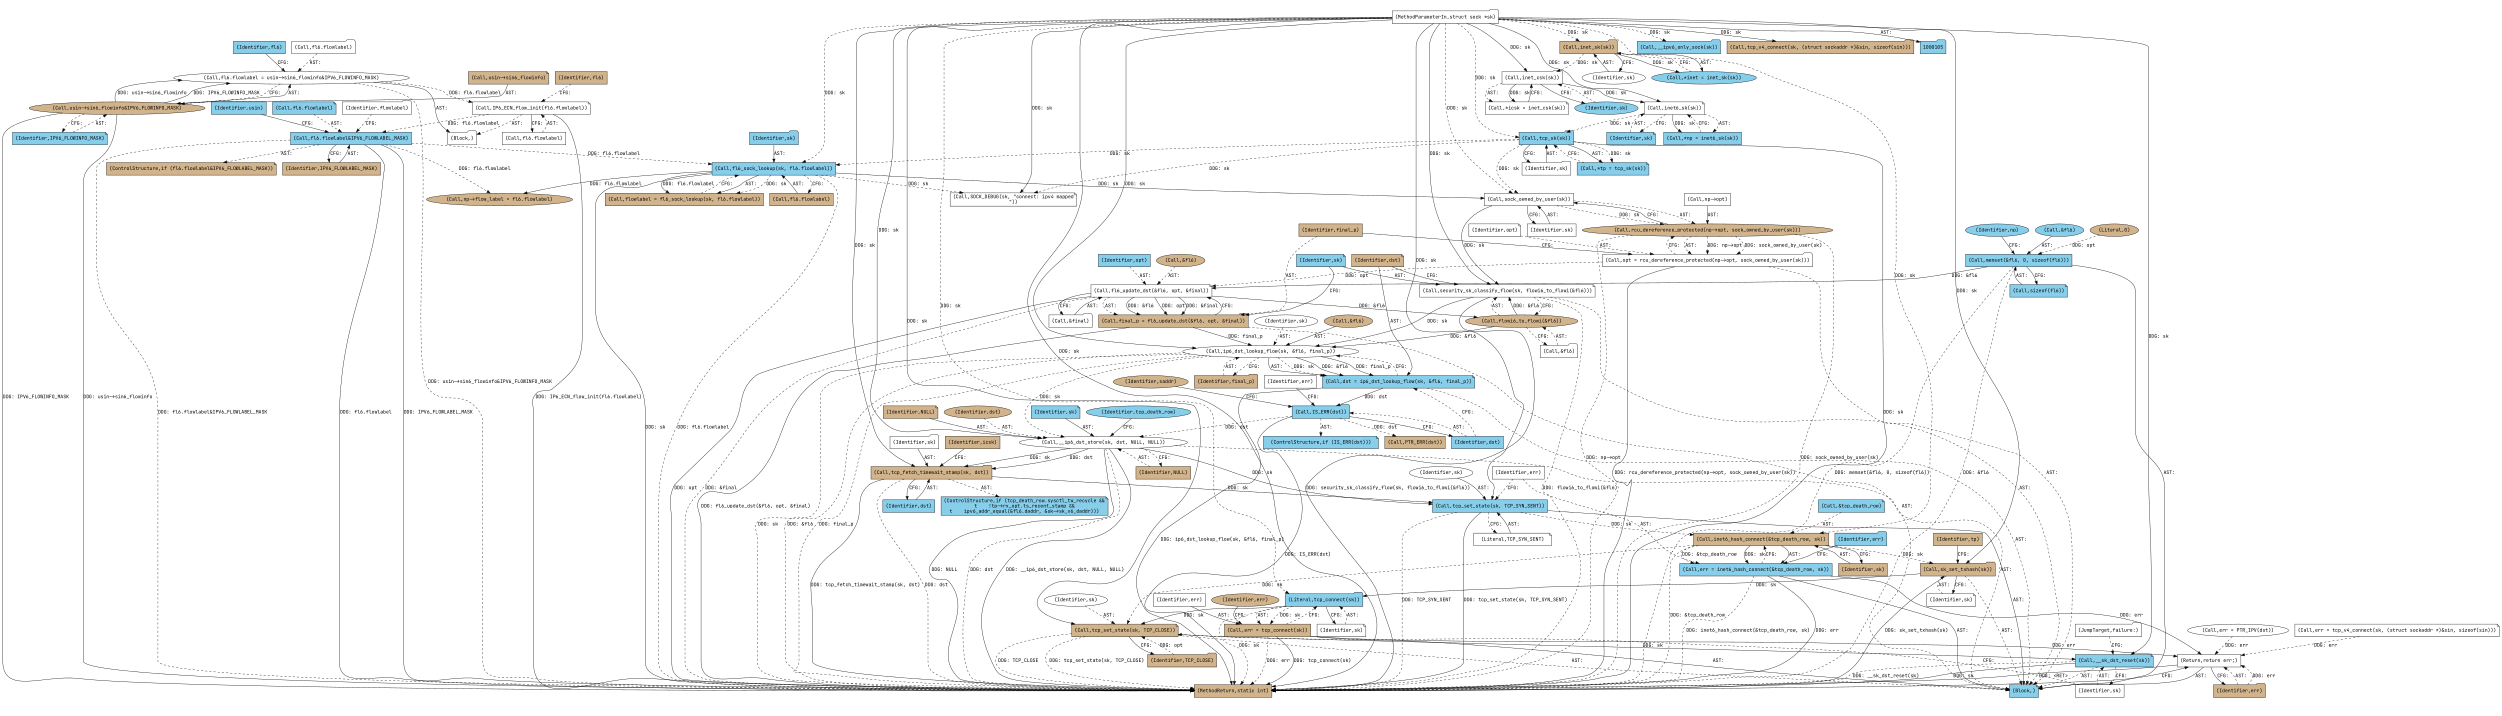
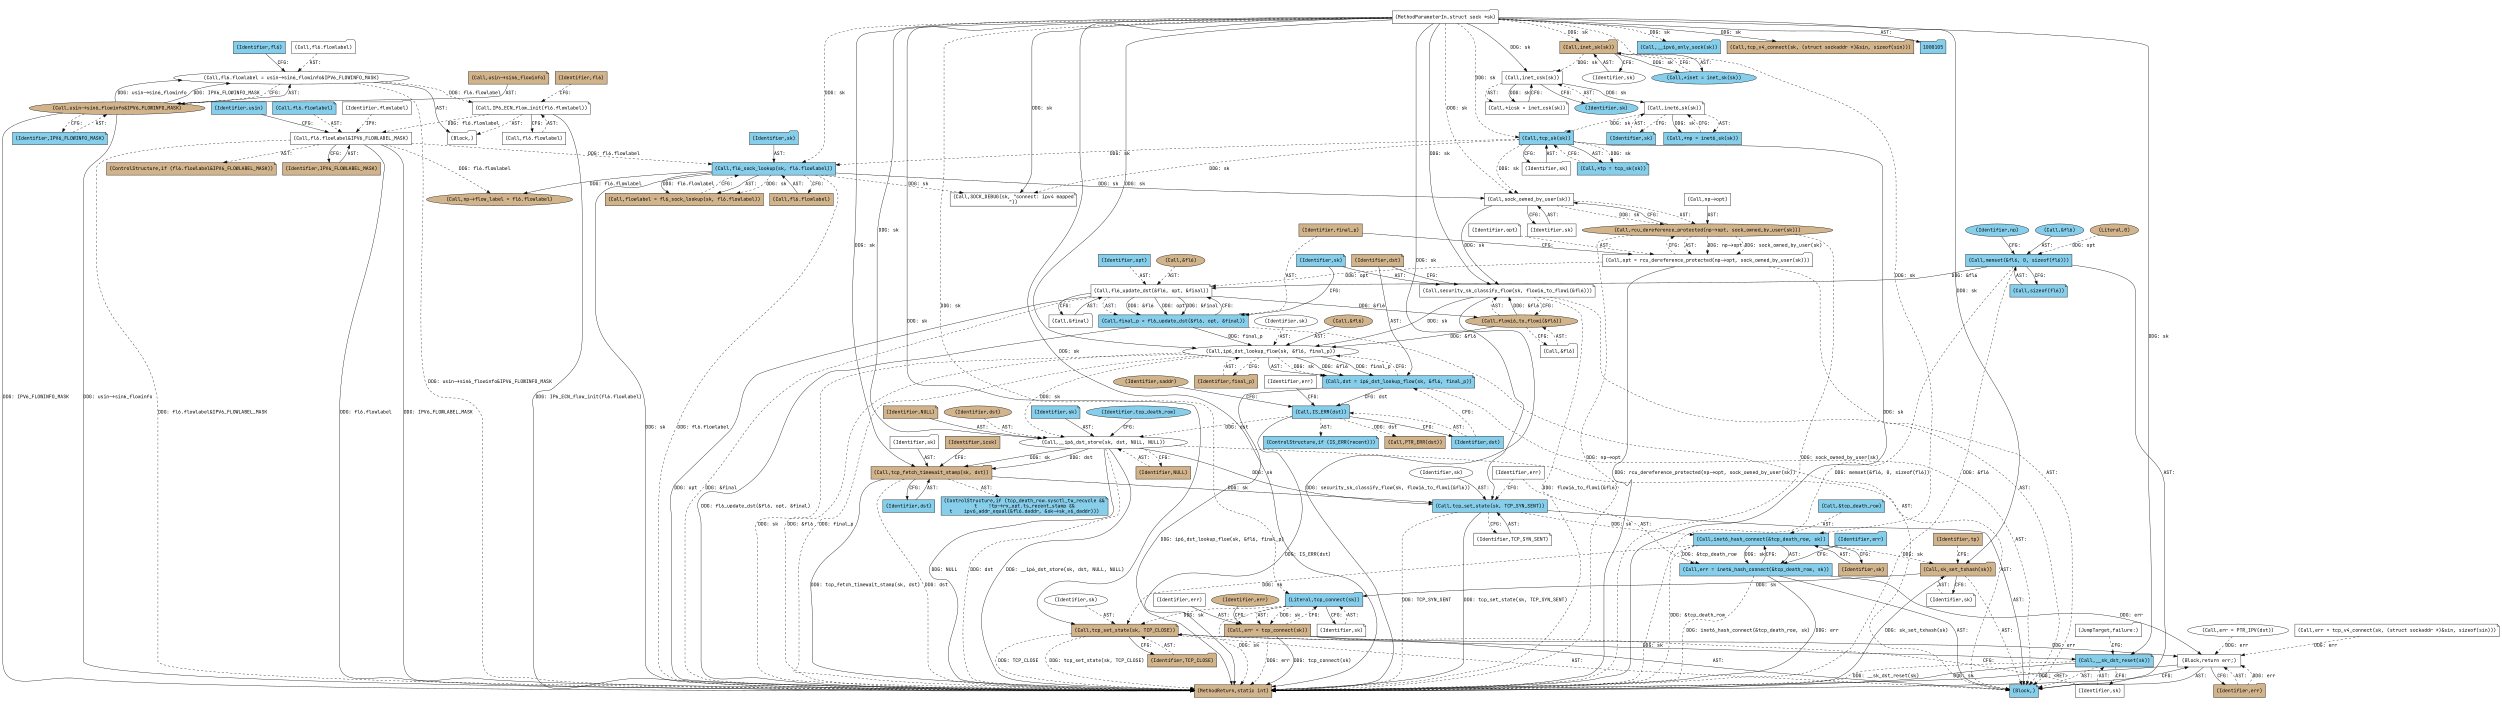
edge "(MethodParameterIn,struct sock *sk)" -> "(Call,inet6_sk(sk))": removed, label "DDG: sk"
edge "(Identifier,flowlabel)" -> "(Call,fl6.flowlabel&IPV6_FLOWLABEL_MASK)": label "CFG: " -> "IPV: "
node "(Call,fl6.flowlabel&IPV6_FLOWLABEL_MASK)": fillcolor skyblue -> white
node "(Call,final_p = fl6_update_dst(&fl6, opt, &final))": fillcolor tan -> skyblue
edge "(Call,dst = ip6_dst_lookup_flow(sk, &fl6, final_p))" -> "(Call,IS_ERR(dst))": label "DDG: dst" -> "CFG: dst"
node "(ControlStructure,if (IS_ERR(dst)))": label "(ControlStructure,if (IS_ERR(dst)))" -> "(ControlStructure,if (IS_ERR(recent)))"
node "(Literal,TCP_SYN_SENT)": label "(Literal,TCP_SYN_SENT)" -> "(Identifier,TCP_SYN_SENT)"
node "(Call,inet6_hash_connect(&tcp_death_row, sk))": fillcolor tan -> skyblue
edge "(Identifier,tp)" -> "(Call,sk_set_txhash(sk))": style solid -> dashed
edge "(Call,err = inet6_hash_connect(&tcp_death_row, sk))" -> "(Call,inet6_hash_connect(&tcp_death_row, sk))": style dashed -> solid
edge "(Literal,tcp_connect(sk))" -> "(Call,tcp_set_state(sk, TCP_CLOSE))": style solid -> dashed
edge "(Identifier,TCP_CLOSE)" -> "(Call,tcp_set_state(sk, TCP_CLOSE))": label "DDG: opt" -> "AST: "
node "(Return,return err;)": label "(Return,return err;)" -> "(Block,return err;)"
